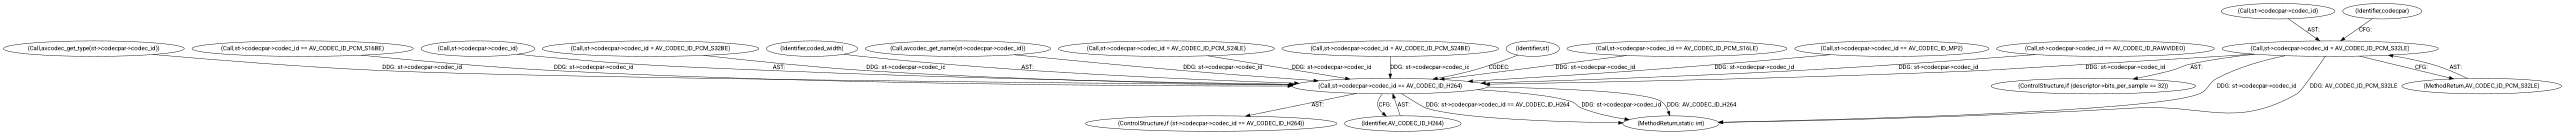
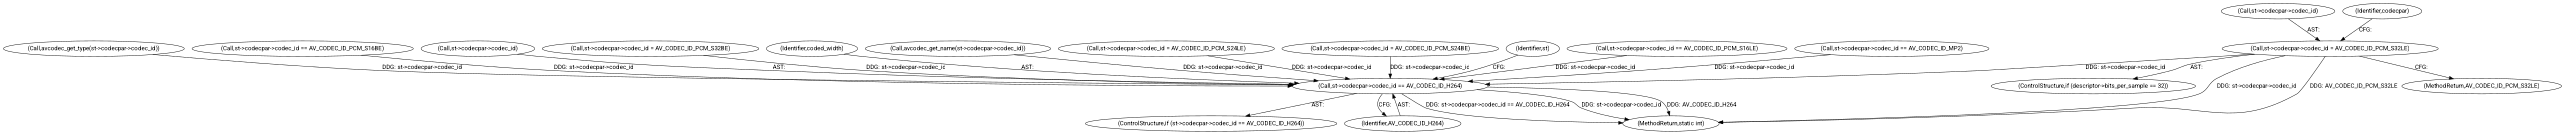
node "(Call,st->codecpar->codec_id == AV_CODEC_ID_RAWVIDEO)": removed
edge "(MethodReturn,AV_CODEC_ID_PCM_S32LE)" -> "(Call,st->codecpar->codec_id = AV_CODEC_ID_PCM_S32LE)": removed, label "AST:"
edge "(Identifier,st)" -> "(Call,st->codecpar->codec_id == AV_CODEC_ID_H264)": label "CODEC: " -> "CFG: "
